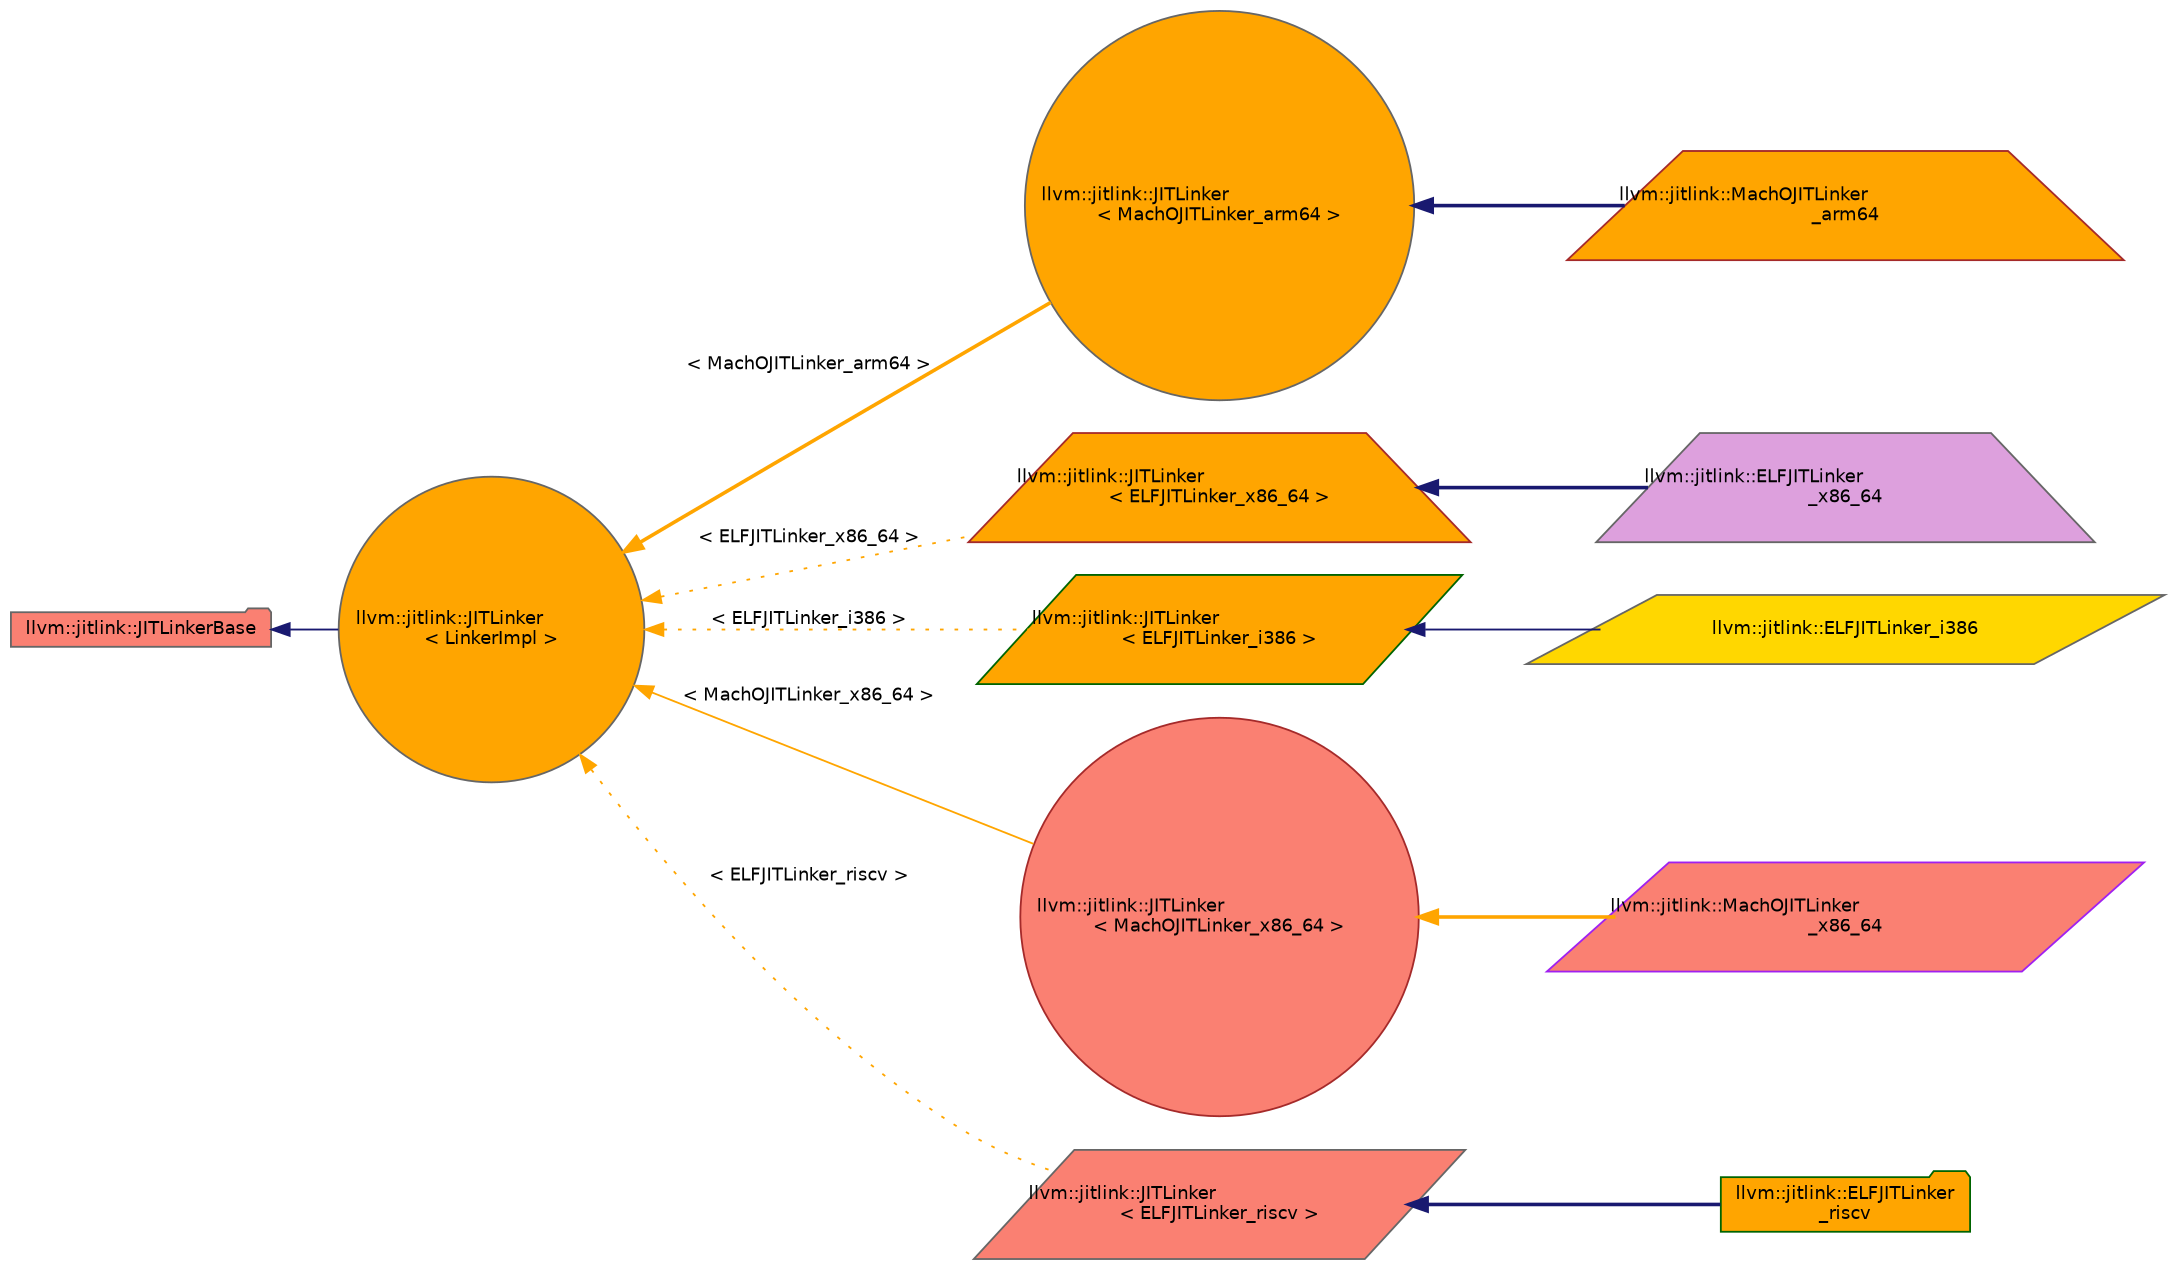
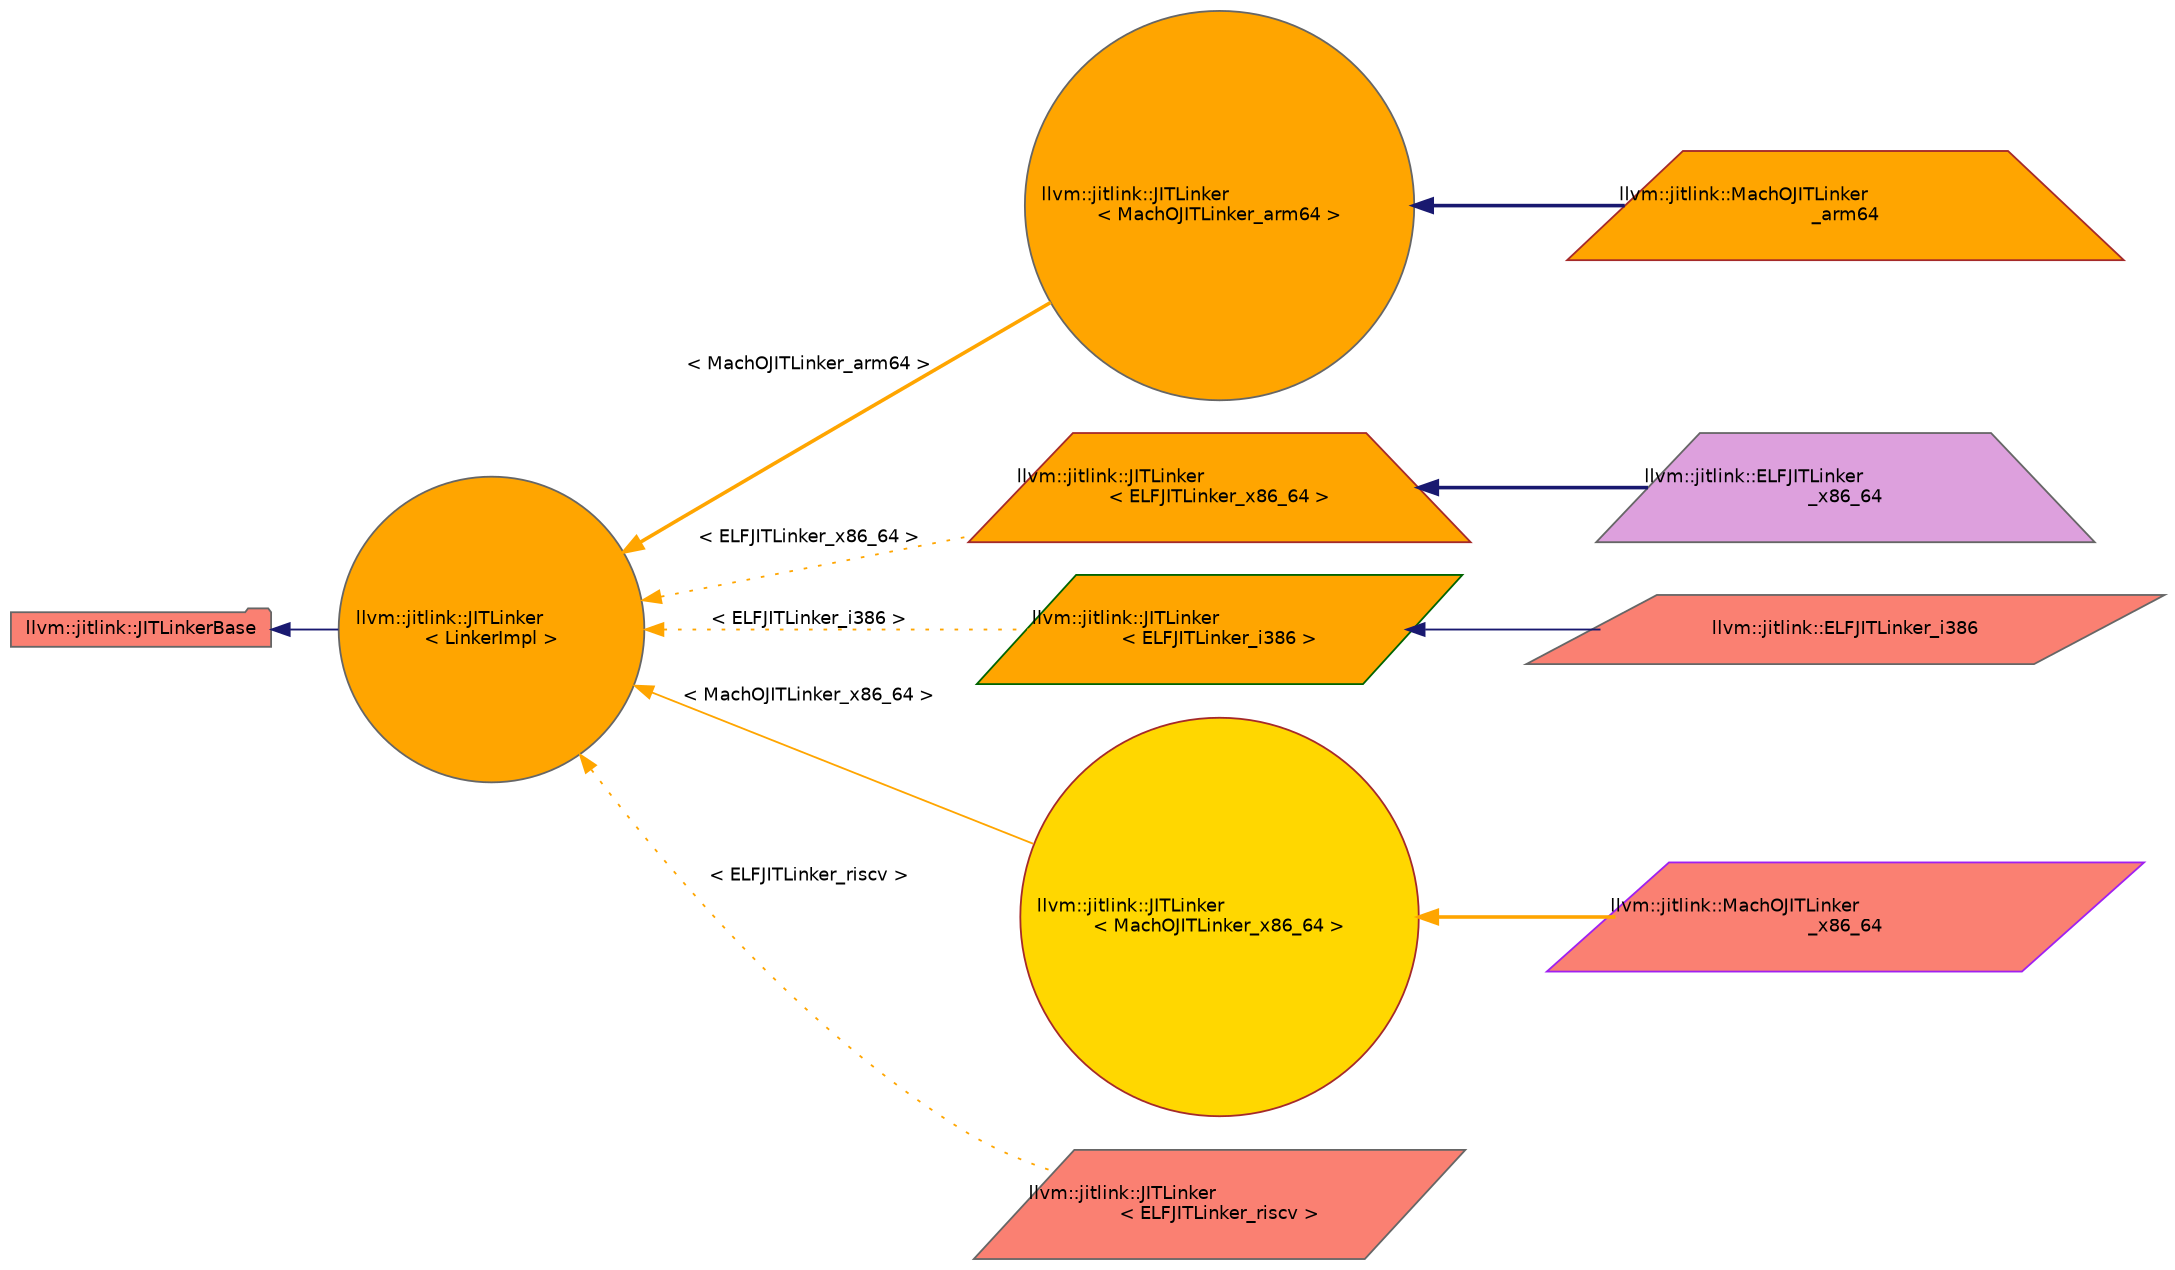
node "llvm::jitlink::ELFJITLinker_i386": fillcolor gold -> salmon
node "llvm::jitlink::JITLinker < MachOJITLinker_x86_64 >": fillcolor salmon -> gold
node "llvm::jitlink::ELFJITLinker _riscv": removed
